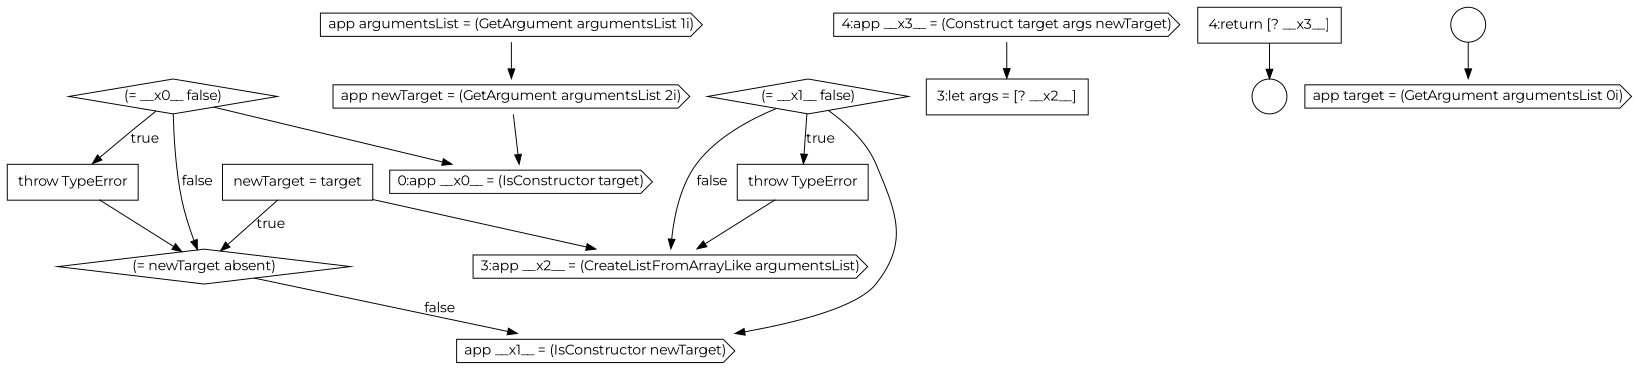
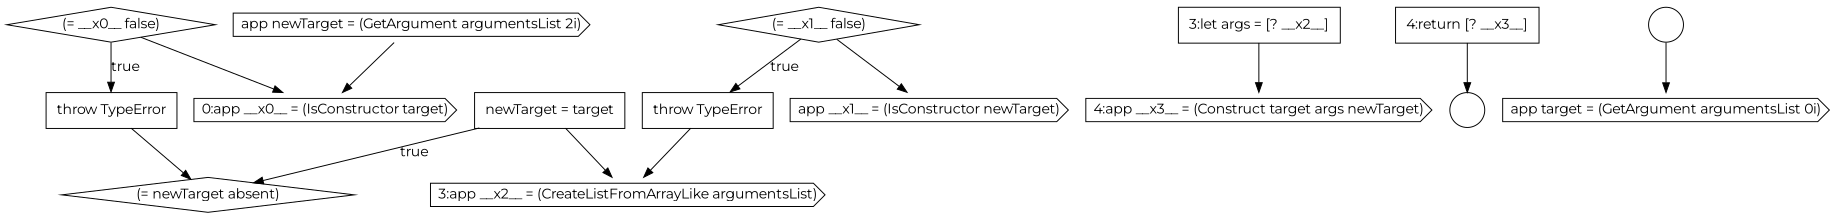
node "app argumentsList = (GetArgument argumentsList 1i)": removed
edge "4:app __x3__ = (Construct target args newTarget)" -> "3:let args = [? __x2__]": reversed
edge "(= __x1__ false)" -> "3:app __x2__ = (CreateListFromArrayLike argumentsList)": removed, label "false"
edge "(= __x0__ false)" -> "(= newTarget absent)": removed, label "false"
edge "(= newTarget absent)" -> "app __x1__ = (IsConstructor newTarget)": removed, label "false"
